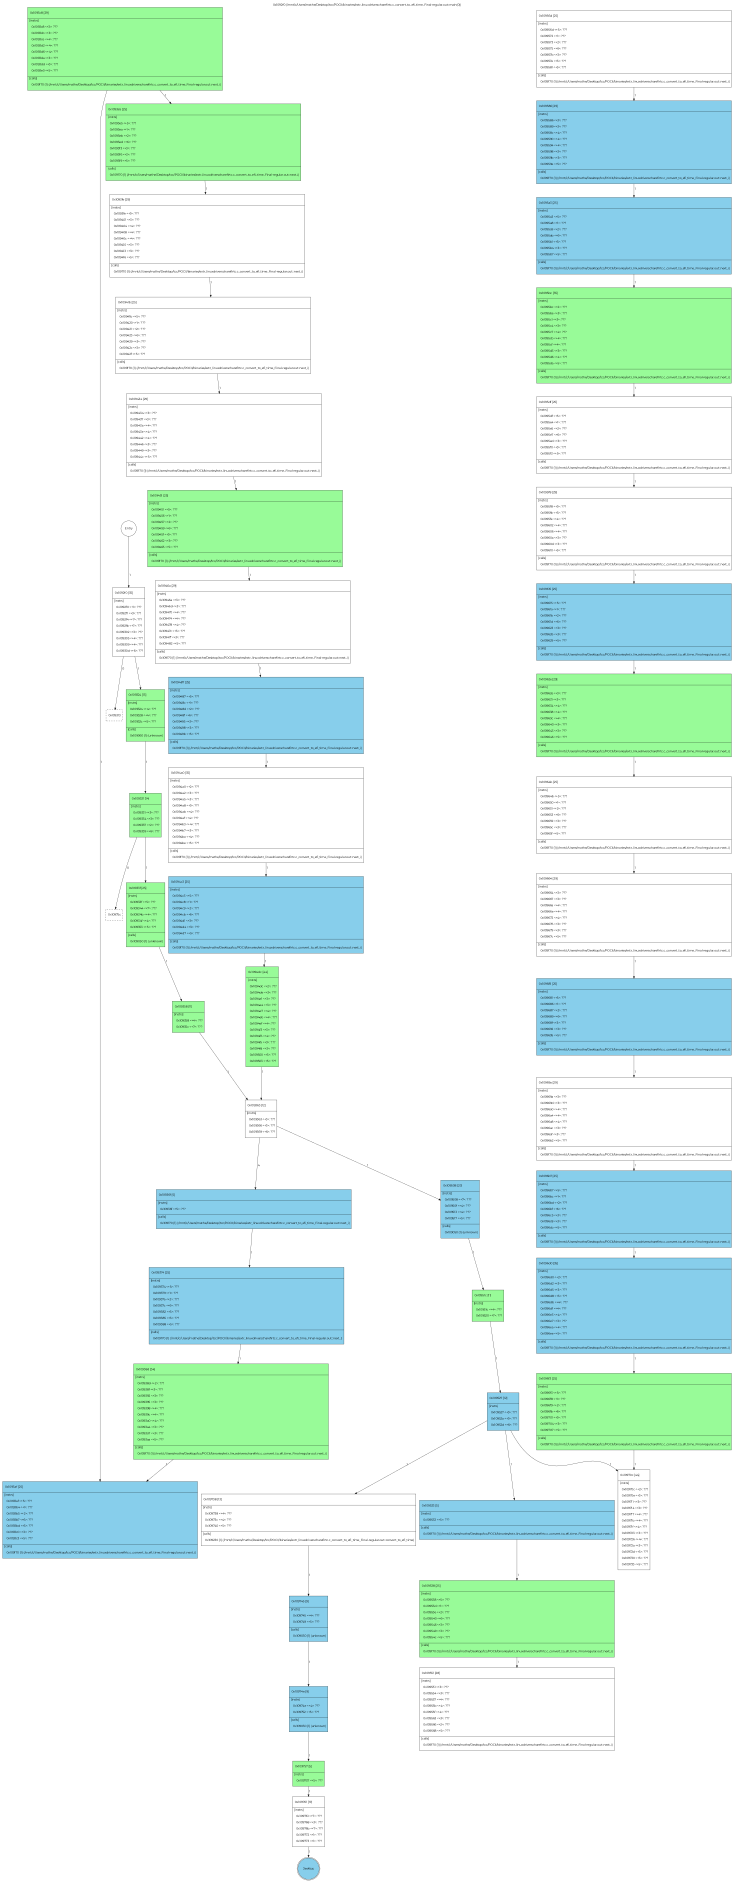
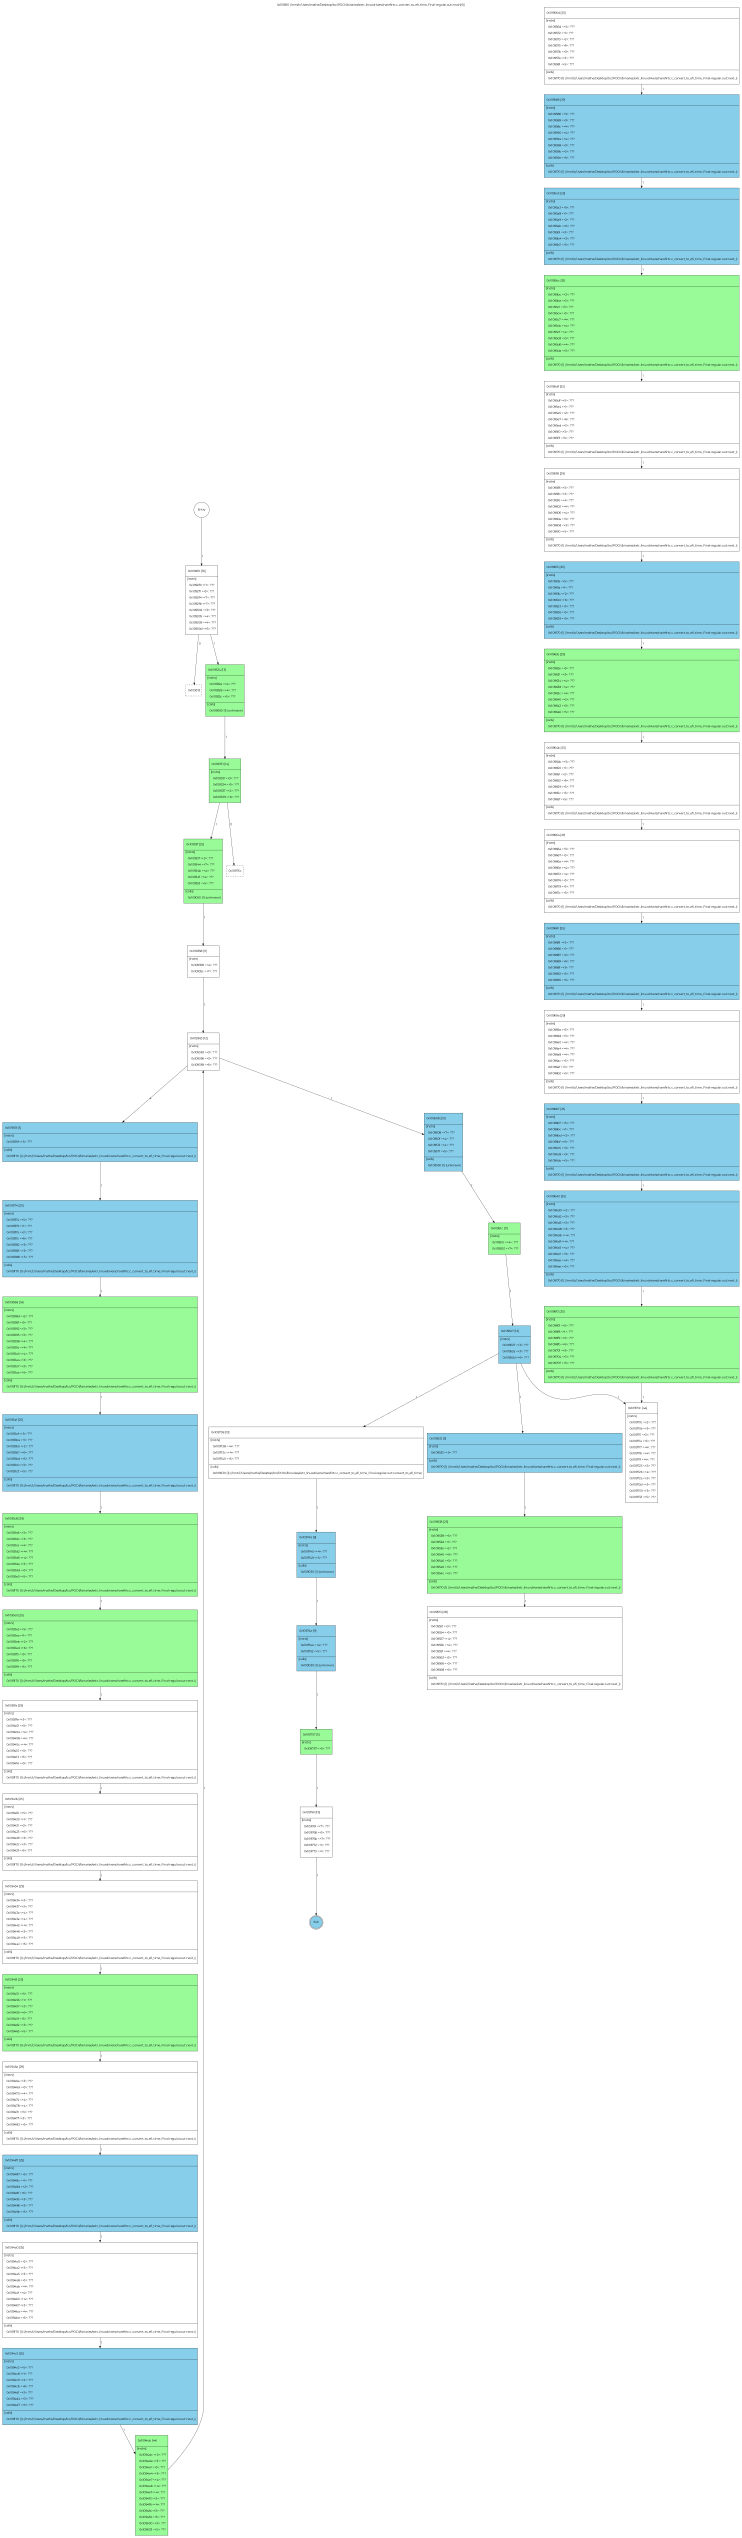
edge "0x1093c8 [29]" -> "0x1093af [25]": reversed
node "0x109358 [11]": fillcolor palegreen -> white
node "Desktop": label "Desktop" -> "Exit"
